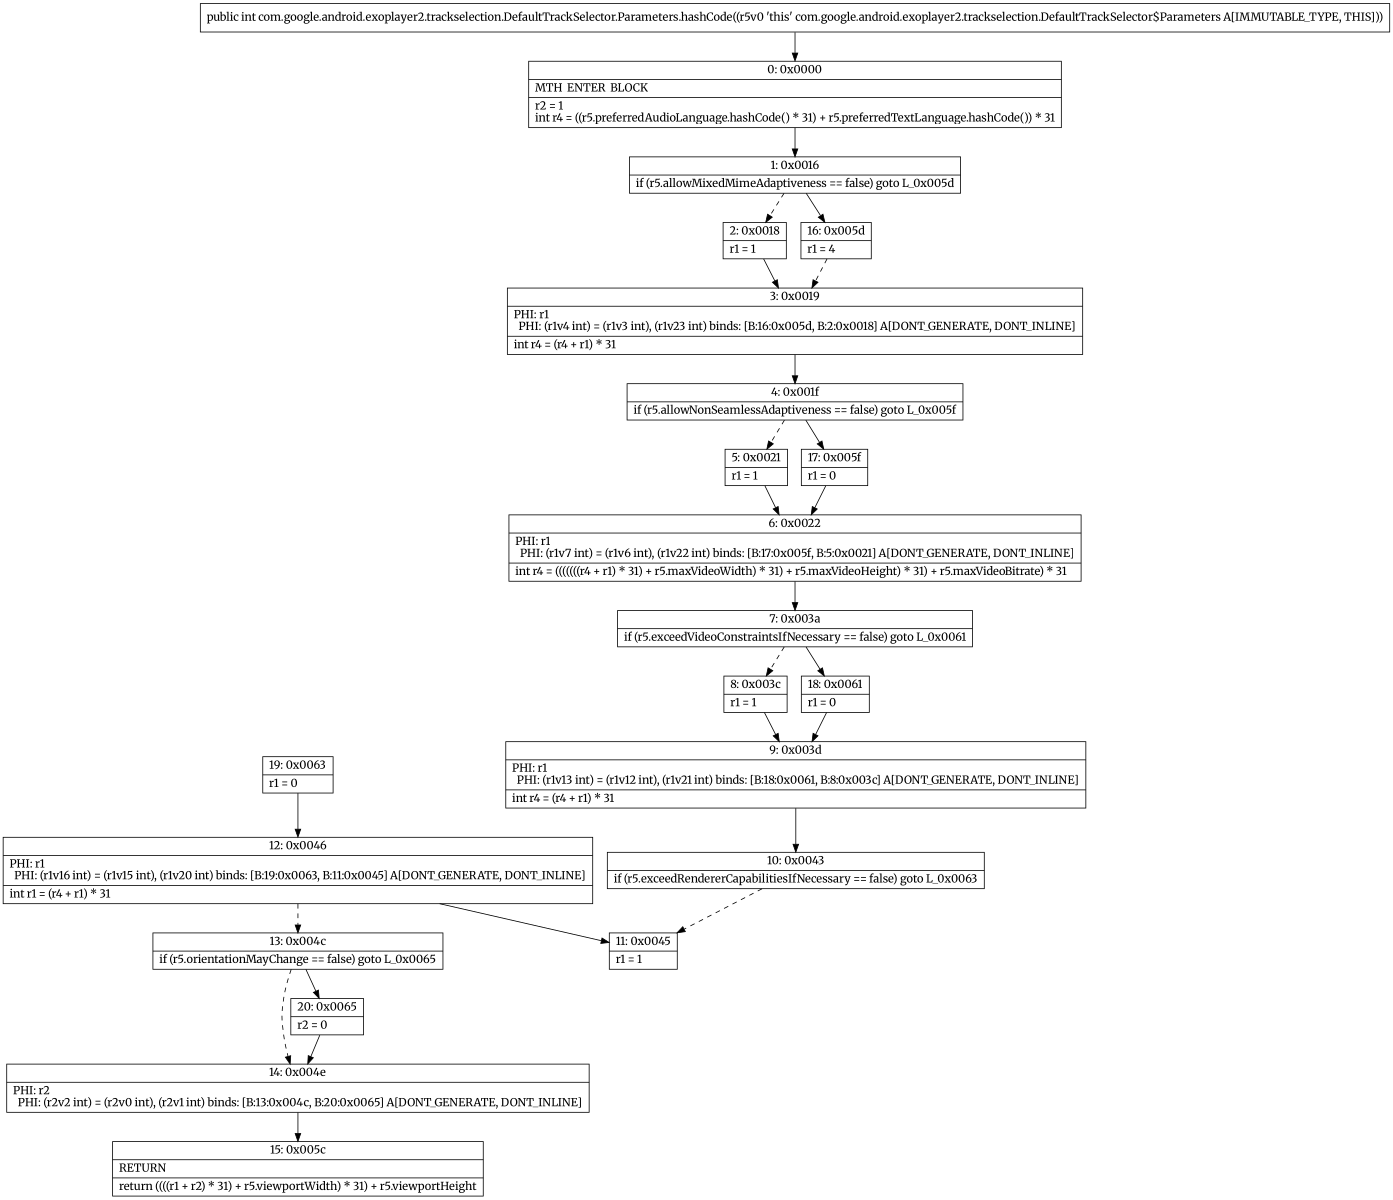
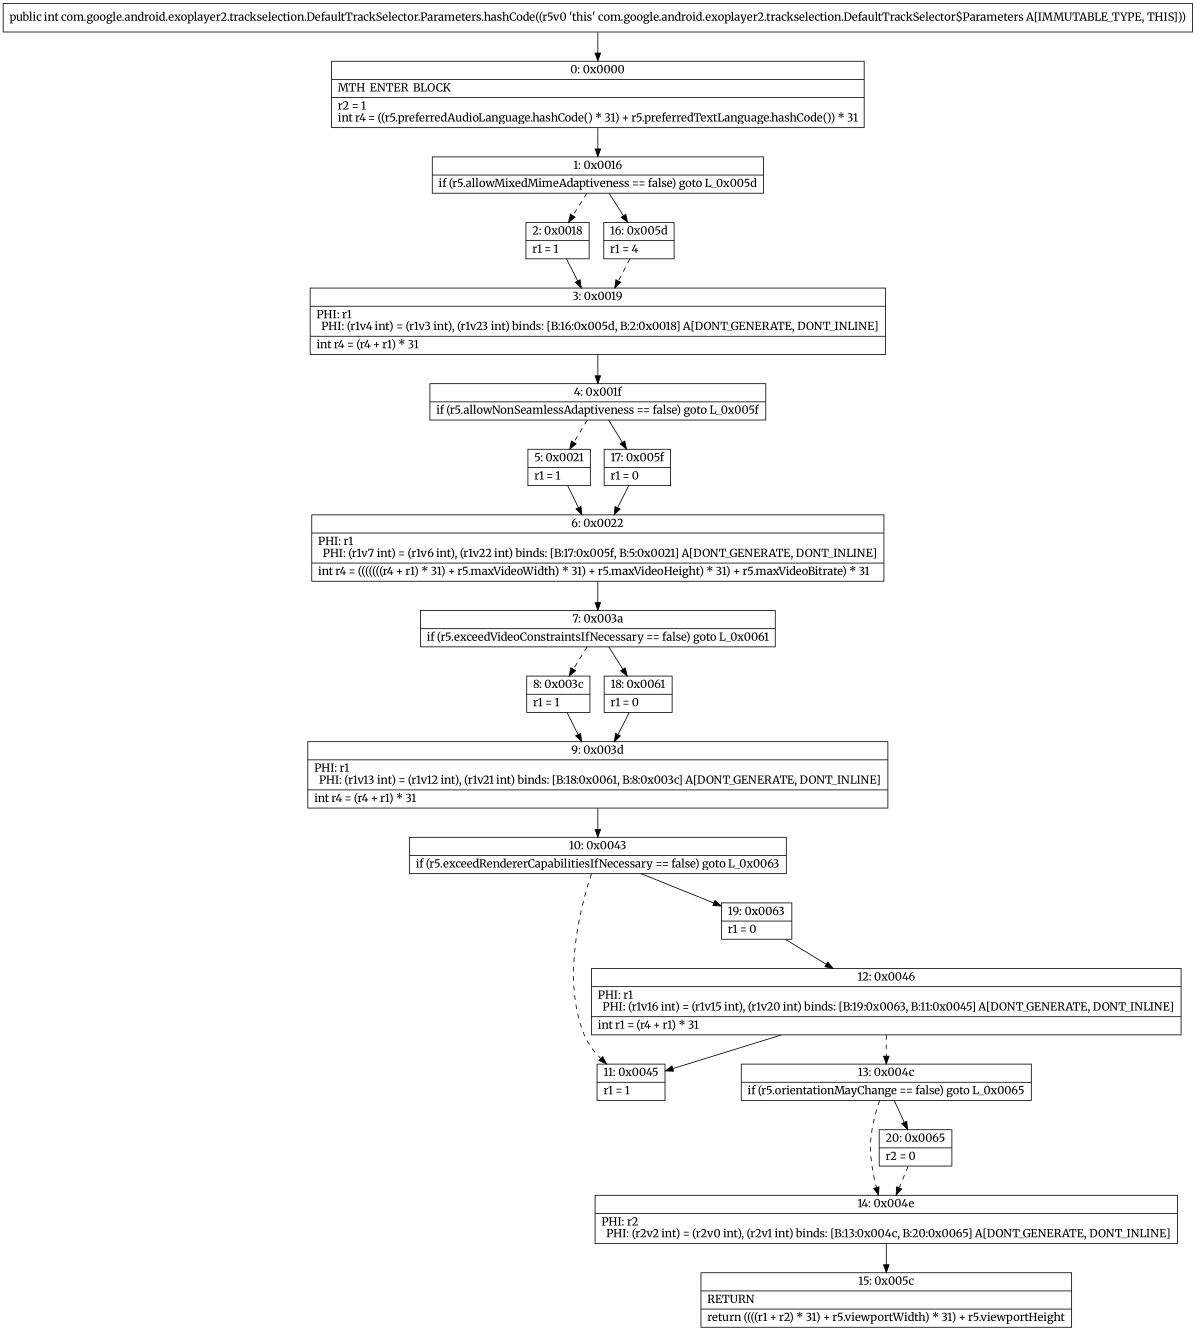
edge "10: 0x0043" -> "19: 0x0063": added
edge "20: 0x0065" -> "14: 0x004e": style solid -> dashed
